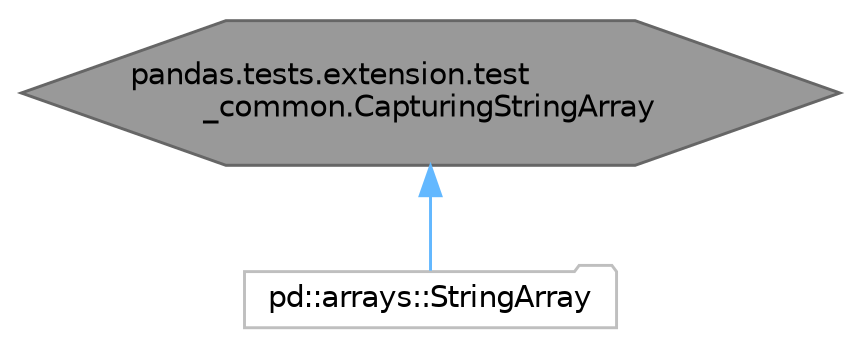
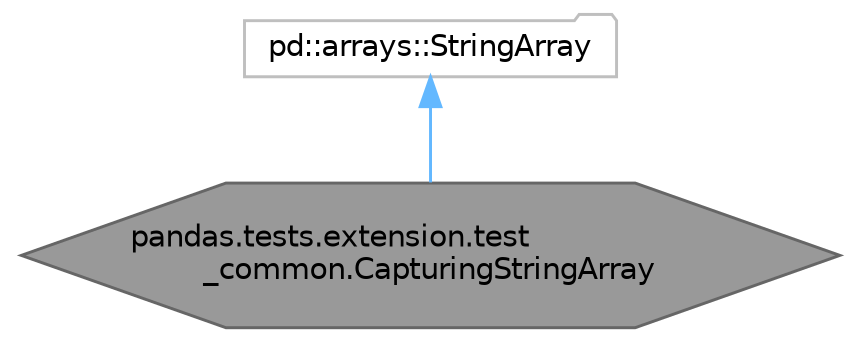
edge "pd::arrays::StringArray" -> "pandas.tests.extension.test _common.CapturingStringArray": reversed
